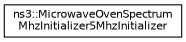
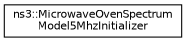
node "ns3::MicrowaveOvenSpectrum MhzInitializer5MhzInitializer": label "ns3::MicrowaveOvenSpectrum MhzInitializer5MhzInitializer" -> "ns3::MicrowaveOvenSpectrum Model5MhzInitializer"
